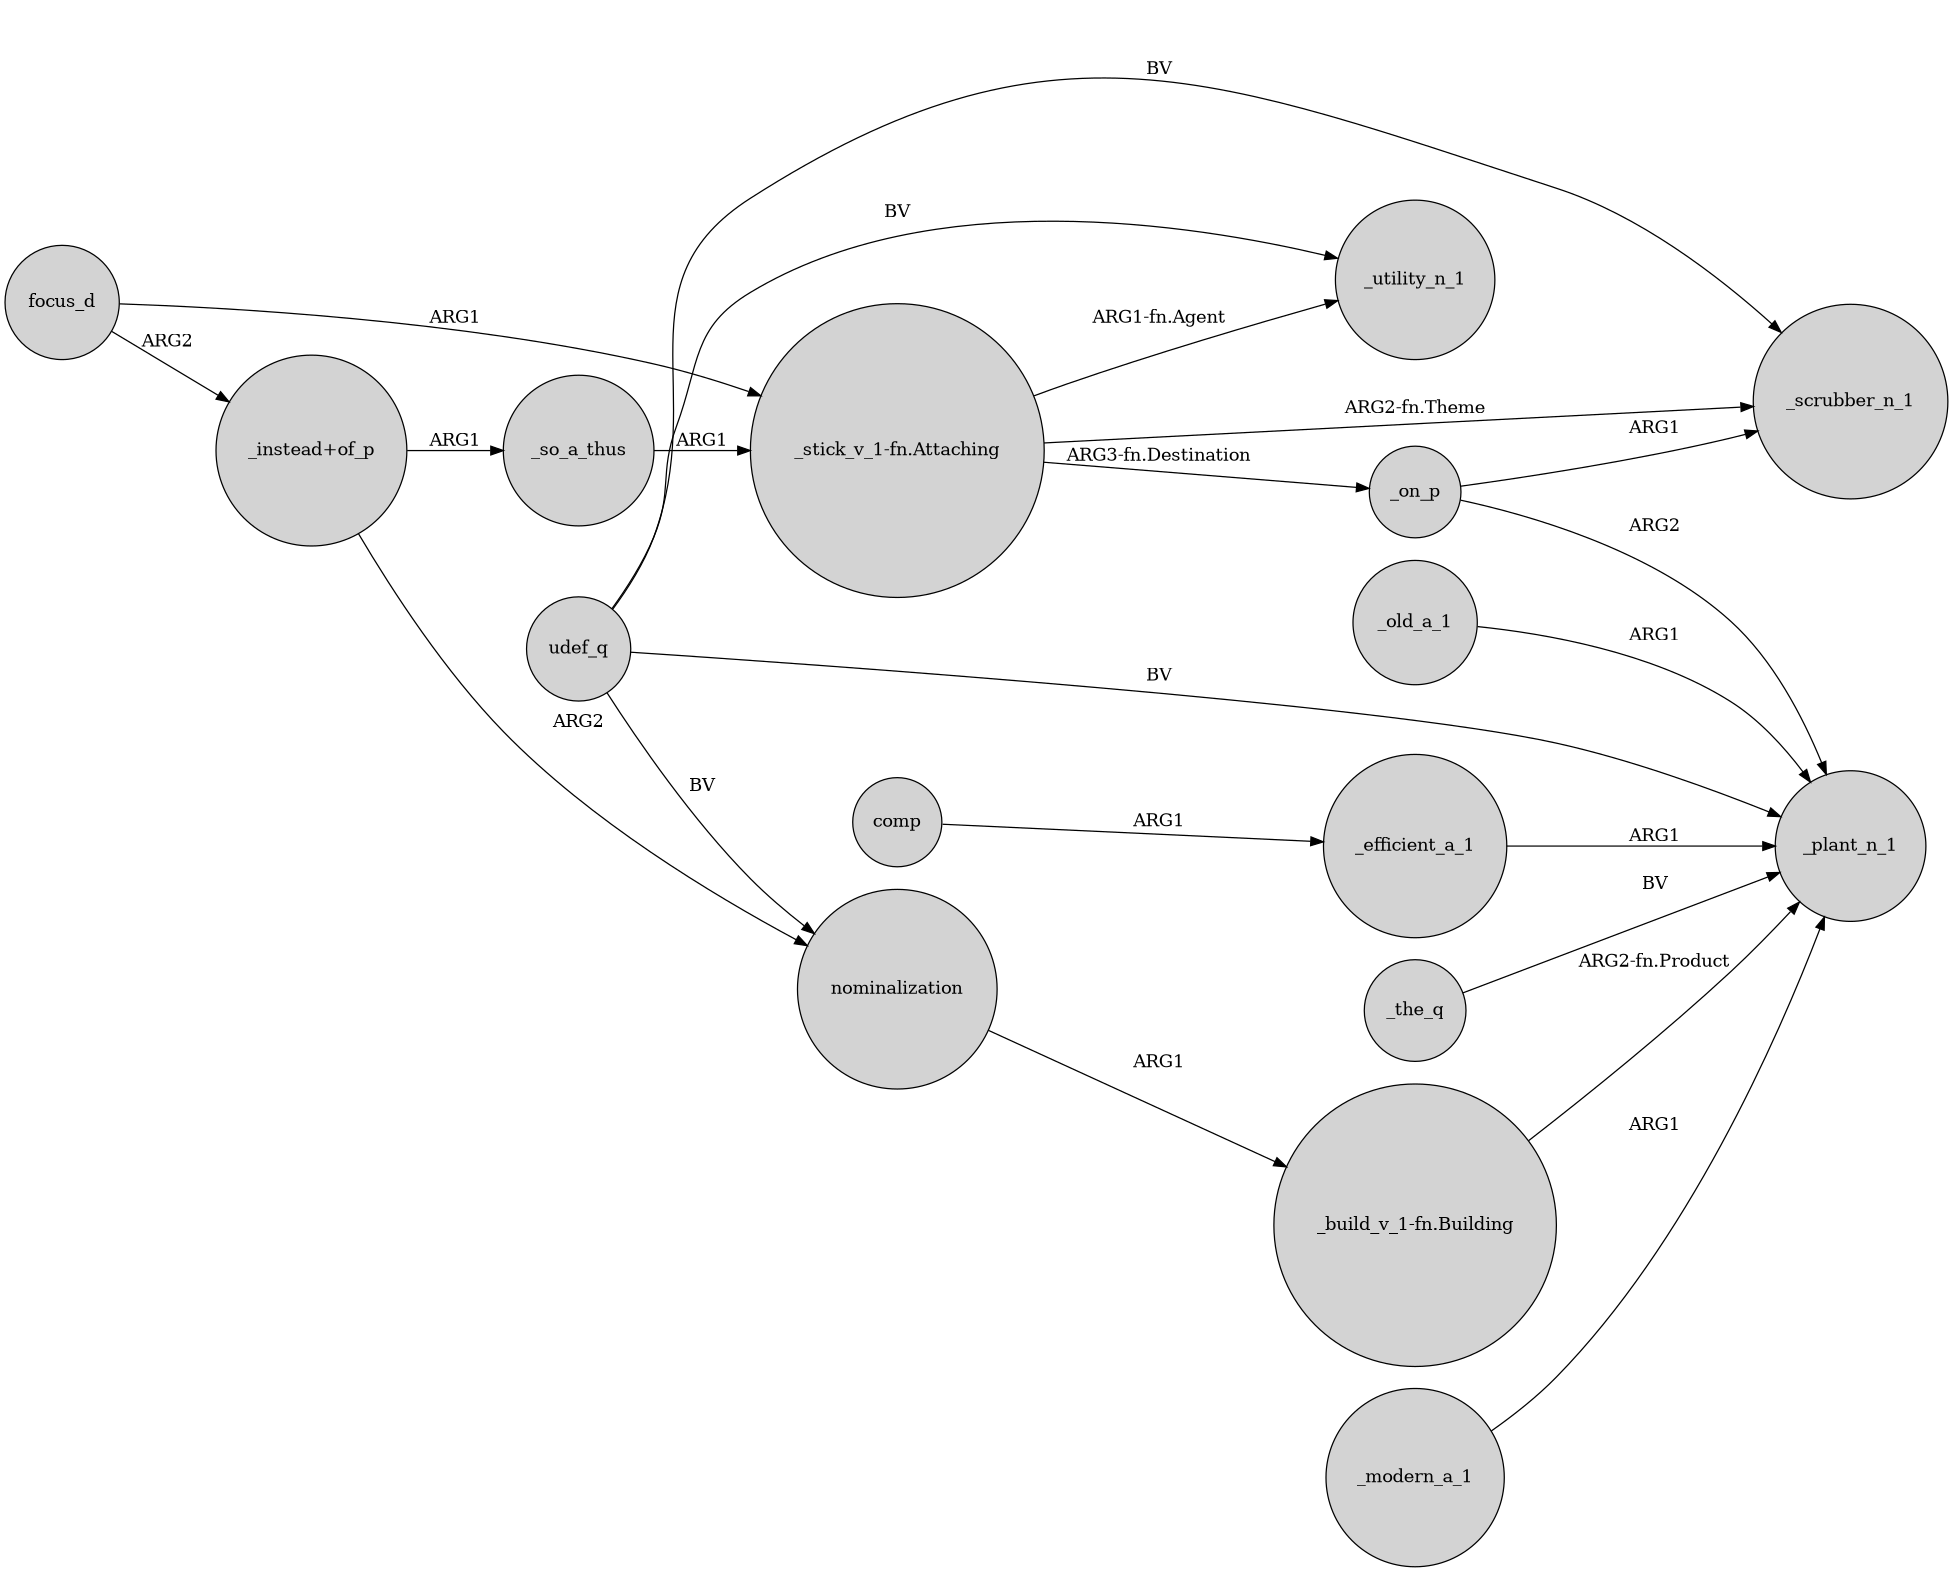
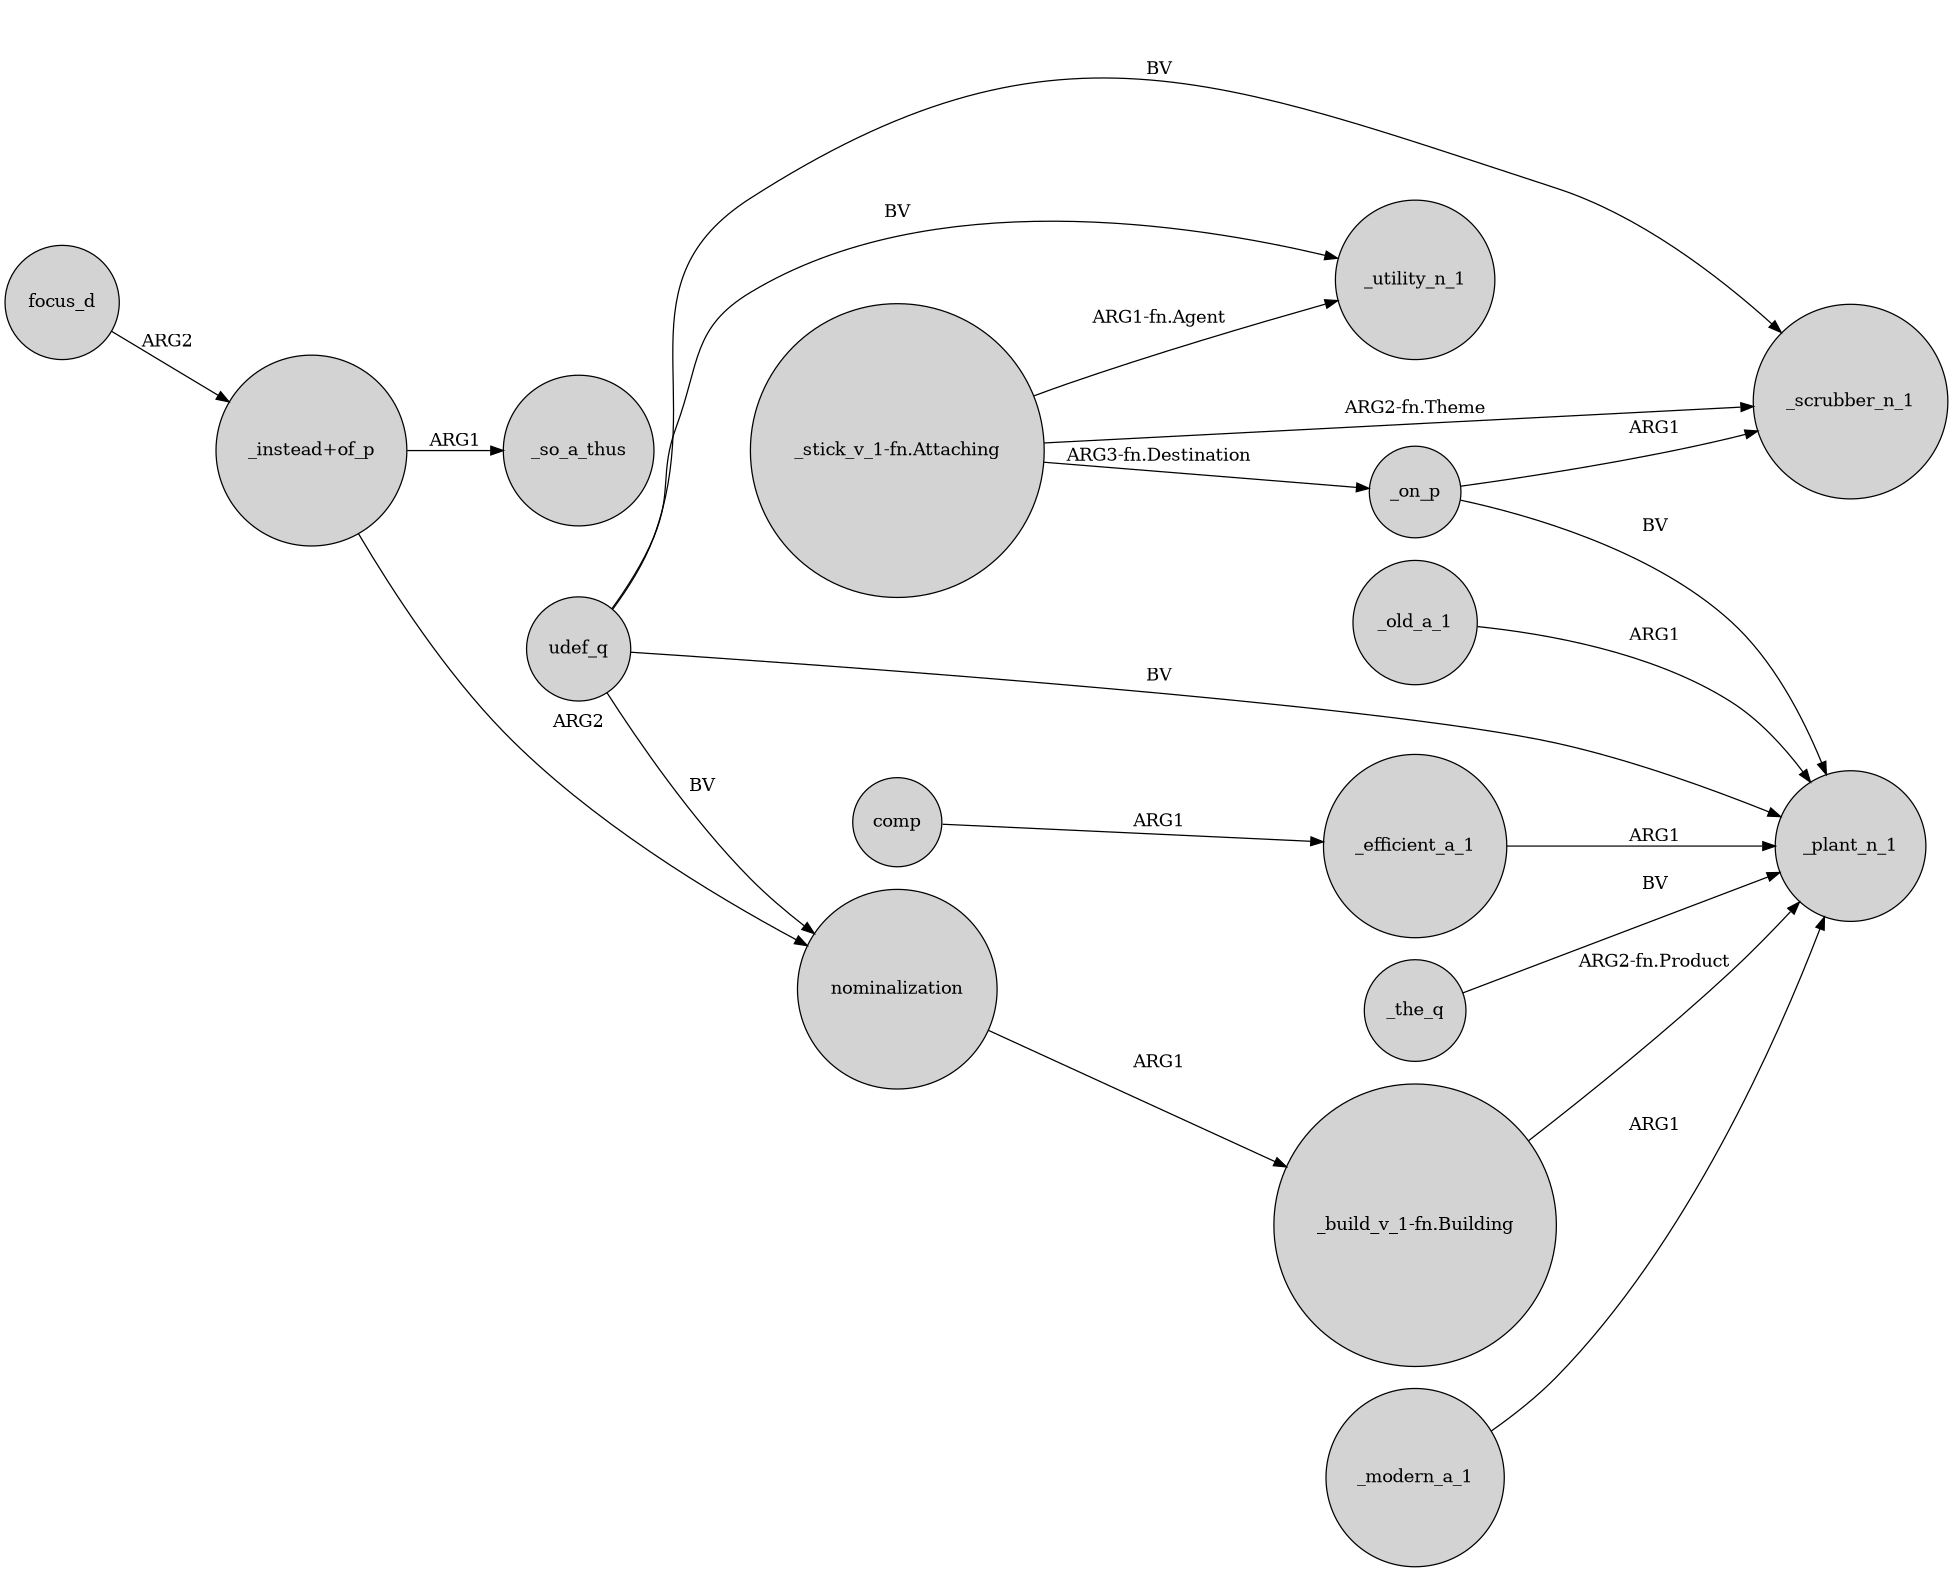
edge "focus_d" -> "_stick_v_1-fn.Attaching": removed, label "ARG1"
edge "_so_a_thus" -> "_stick_v_1-fn.Attaching": removed, label "ARG1"
edge "_on_p" -> "_plant_n_1": label "ARG2" -> "BV"
